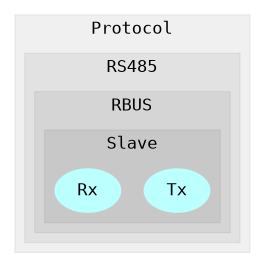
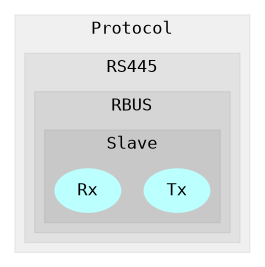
cluster "RS485": label "RS485" -> "RS445"
